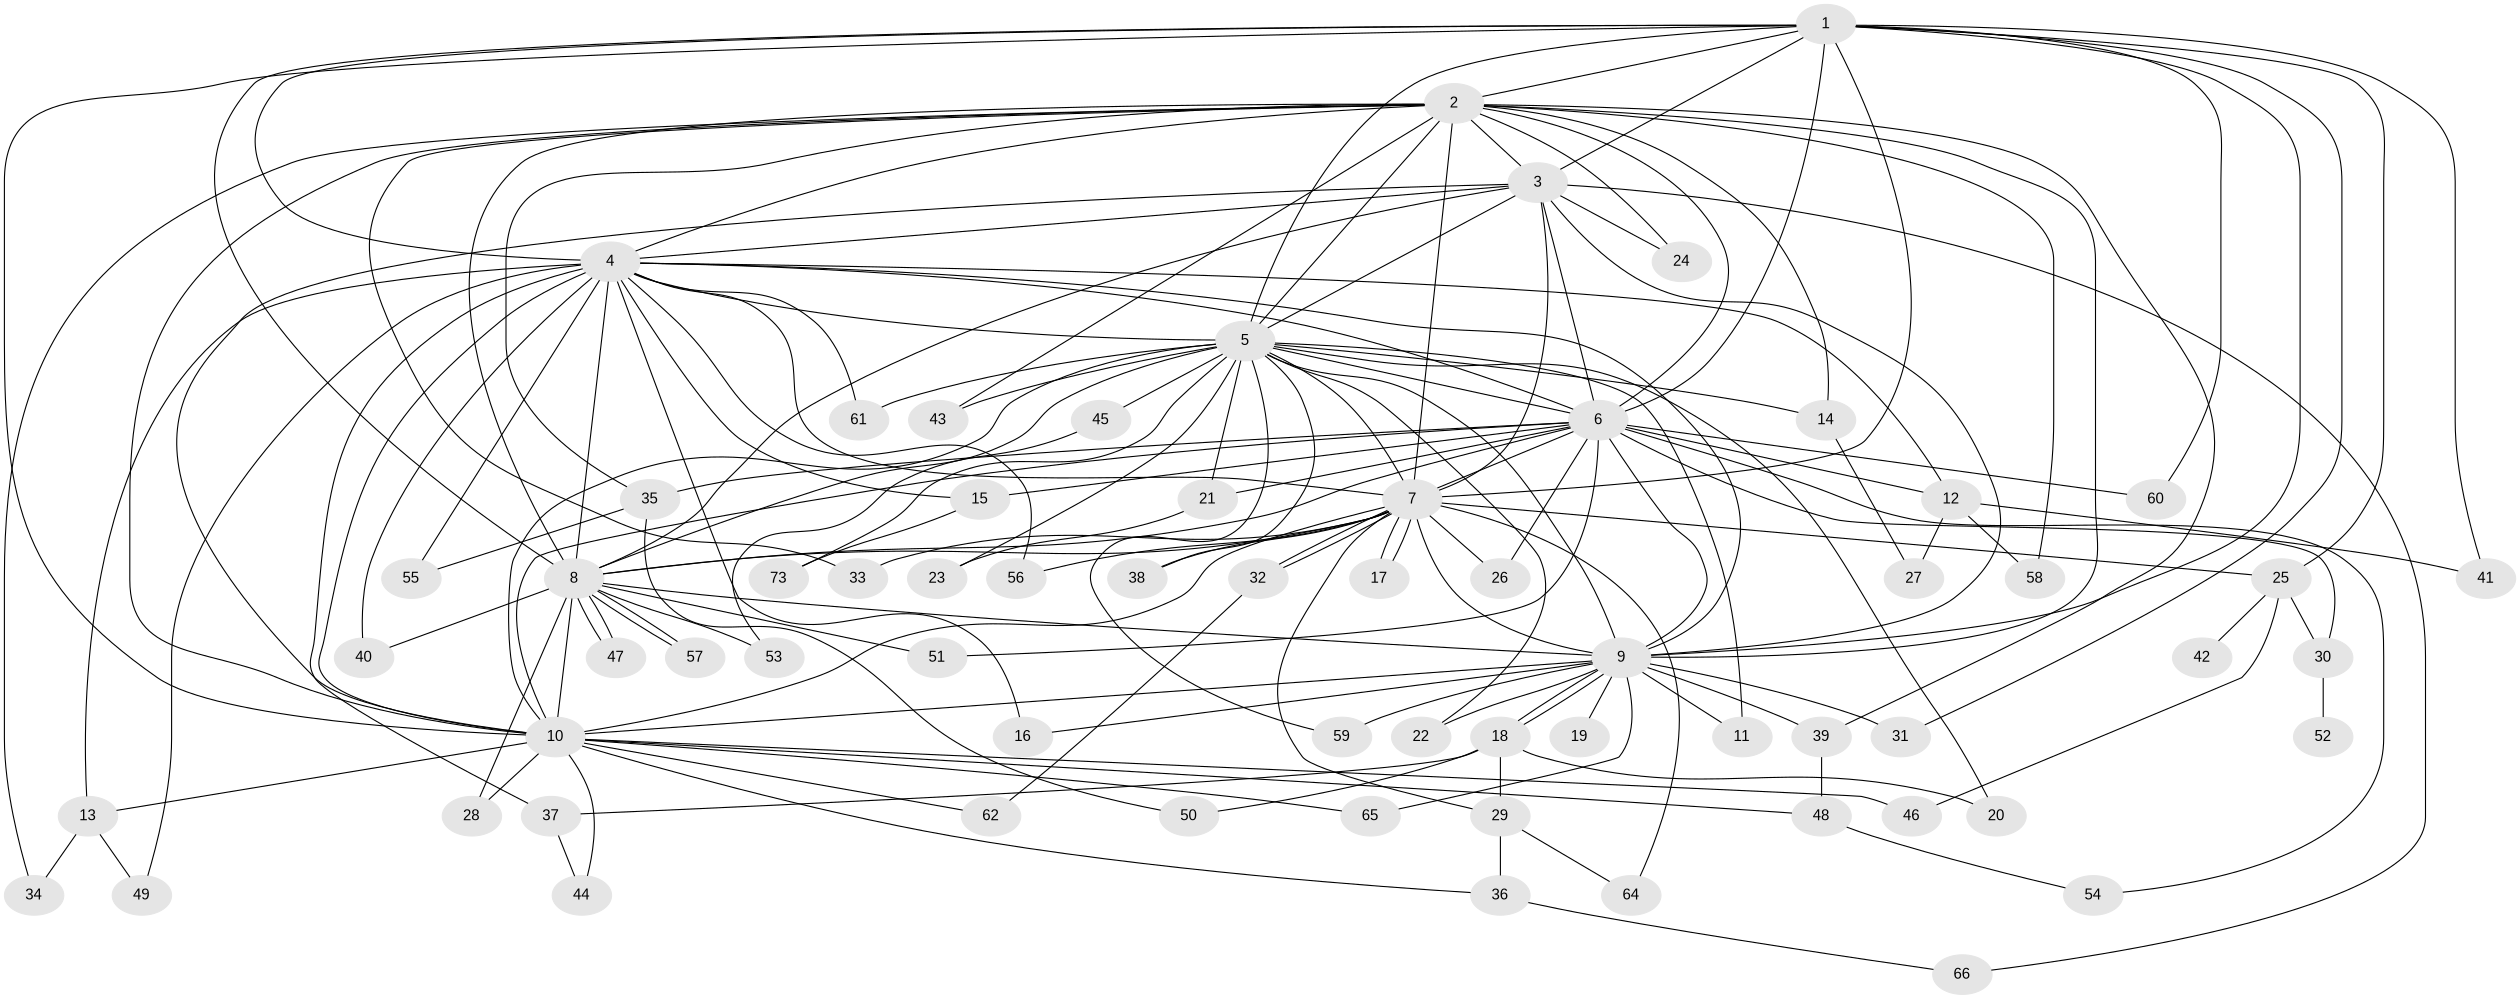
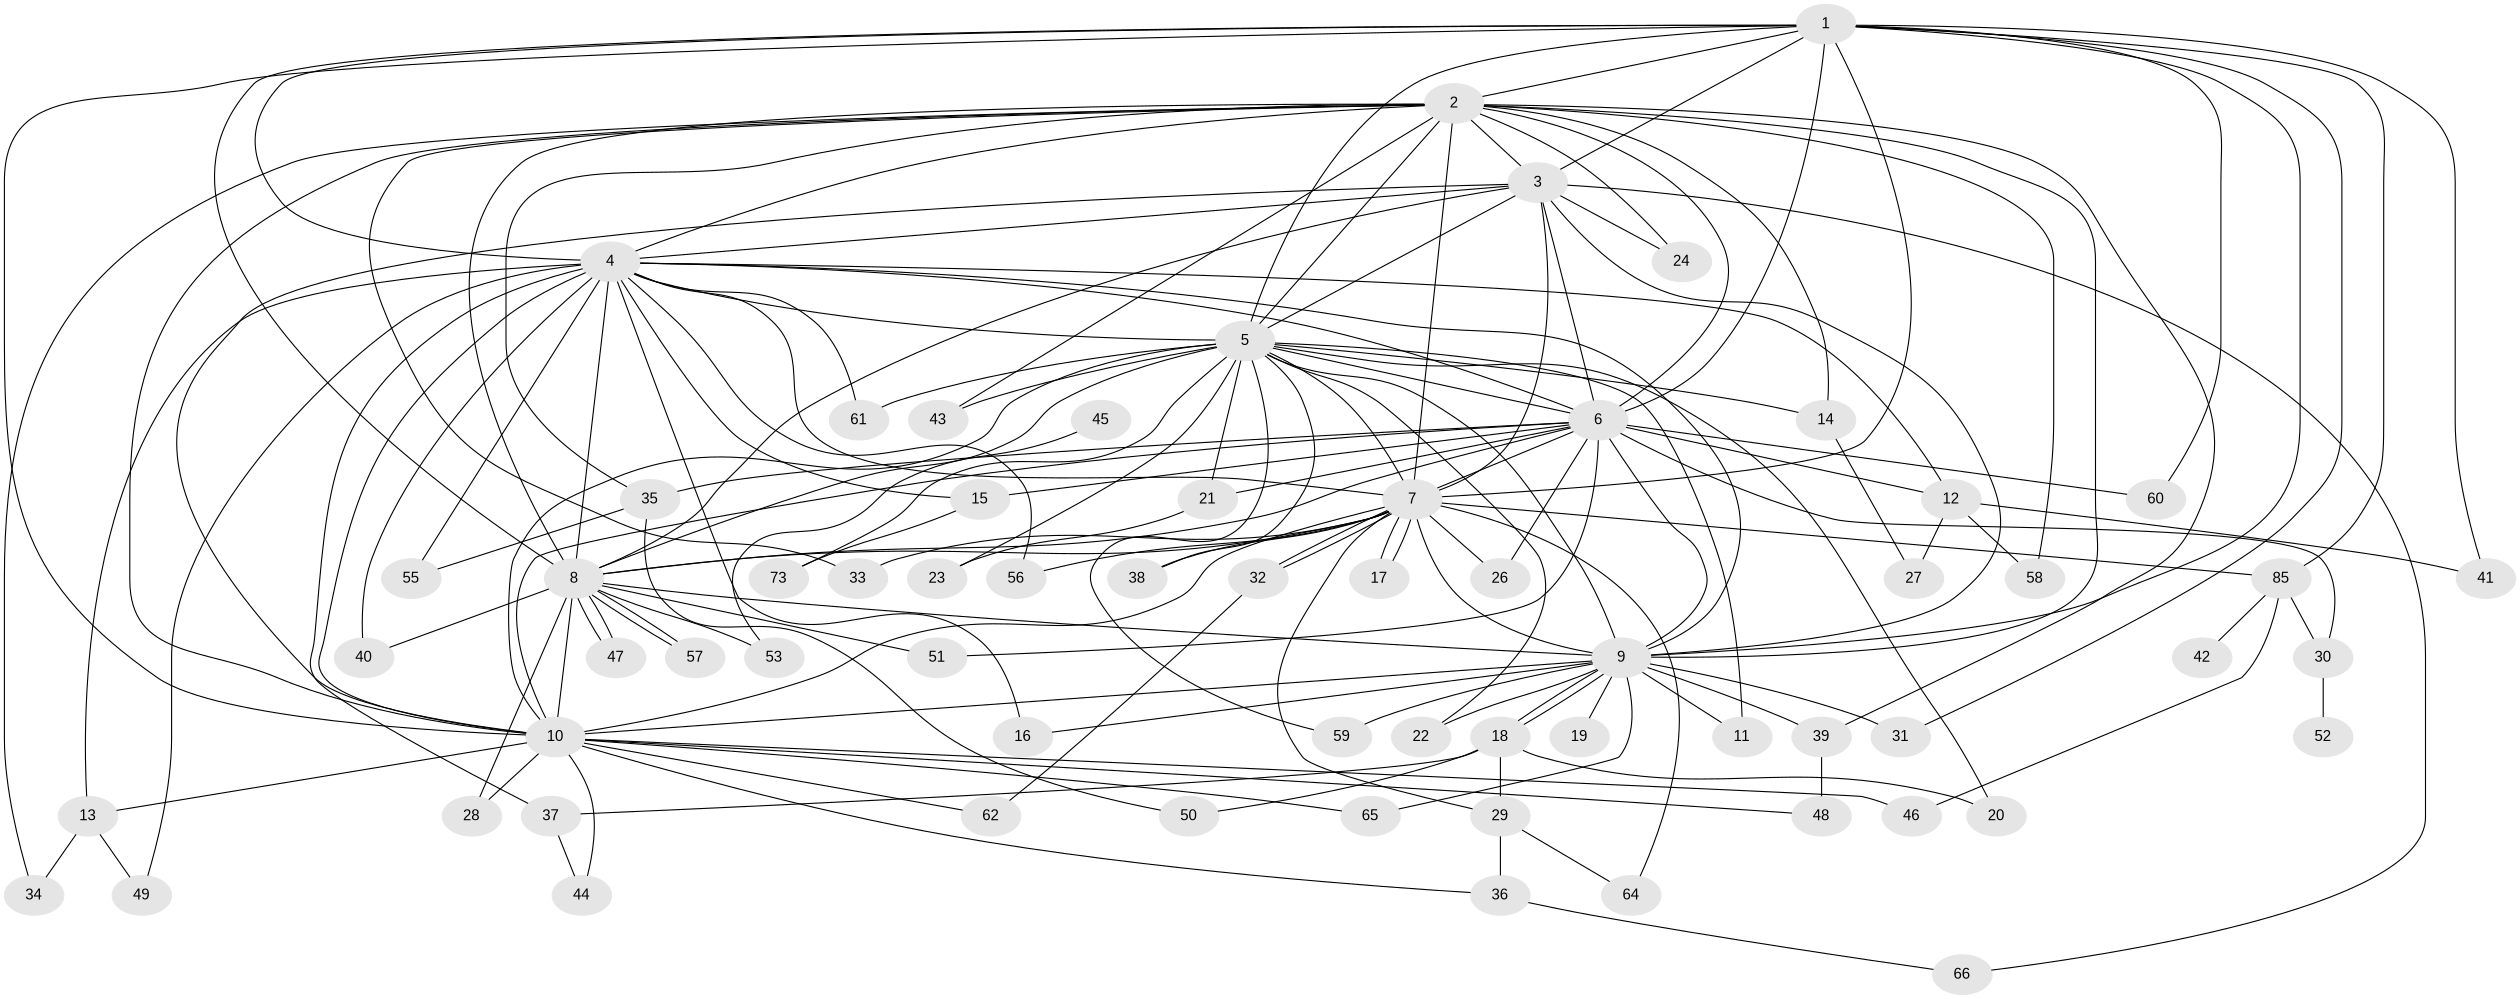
edge "5" -- "45": removed
node "25": label "25" -> "85"
node "54": removed
